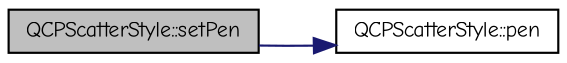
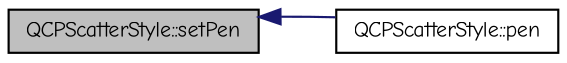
edge "QCPScatterStyle::setPen" -> "QCPScatterStyle::pen": reversed
